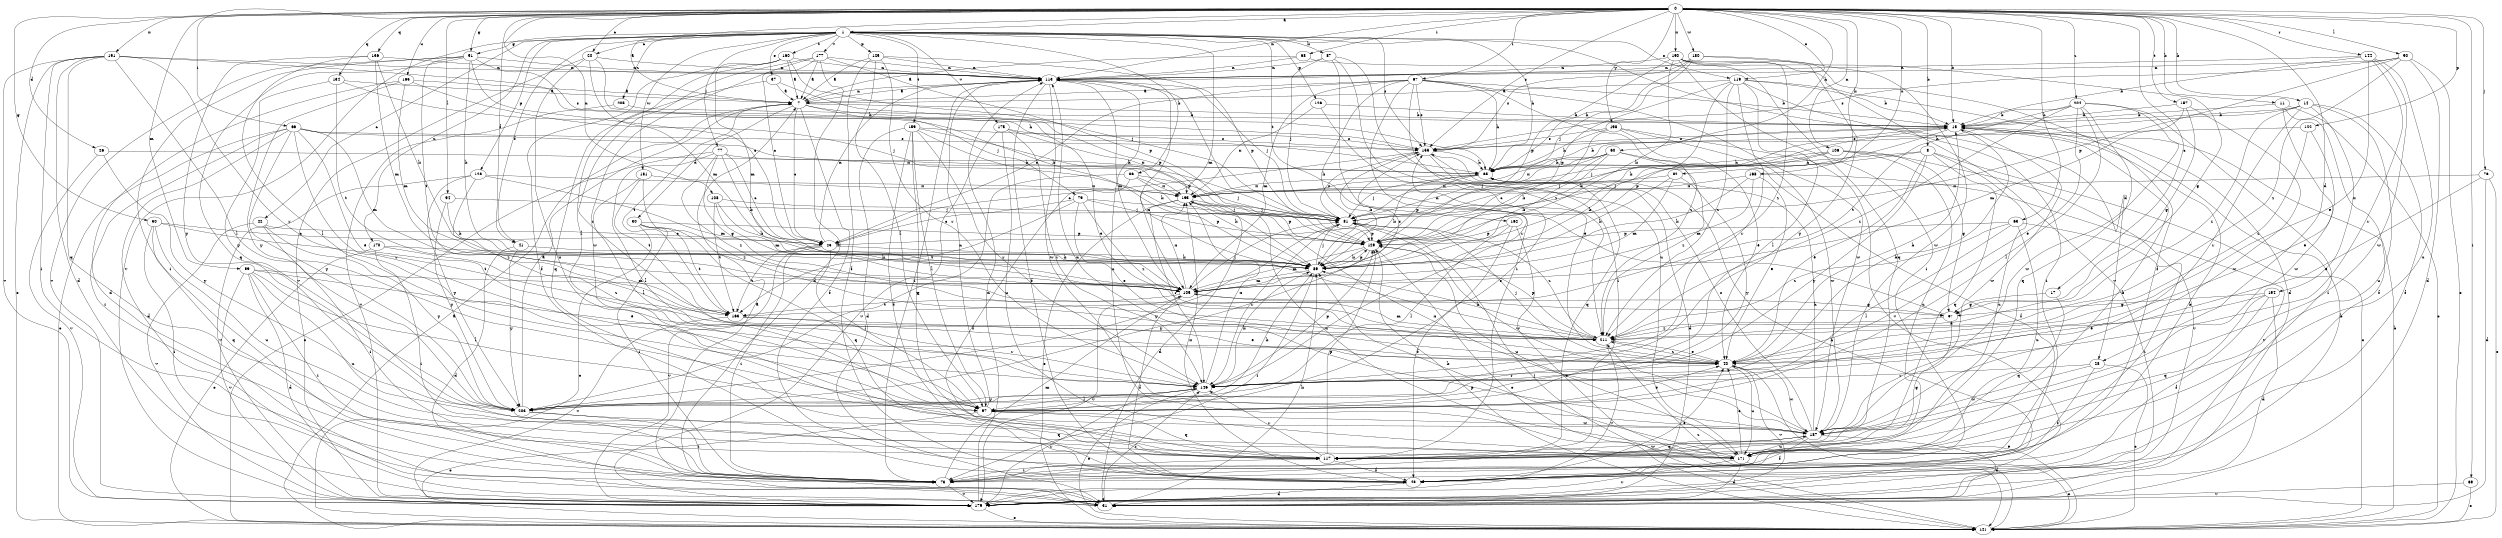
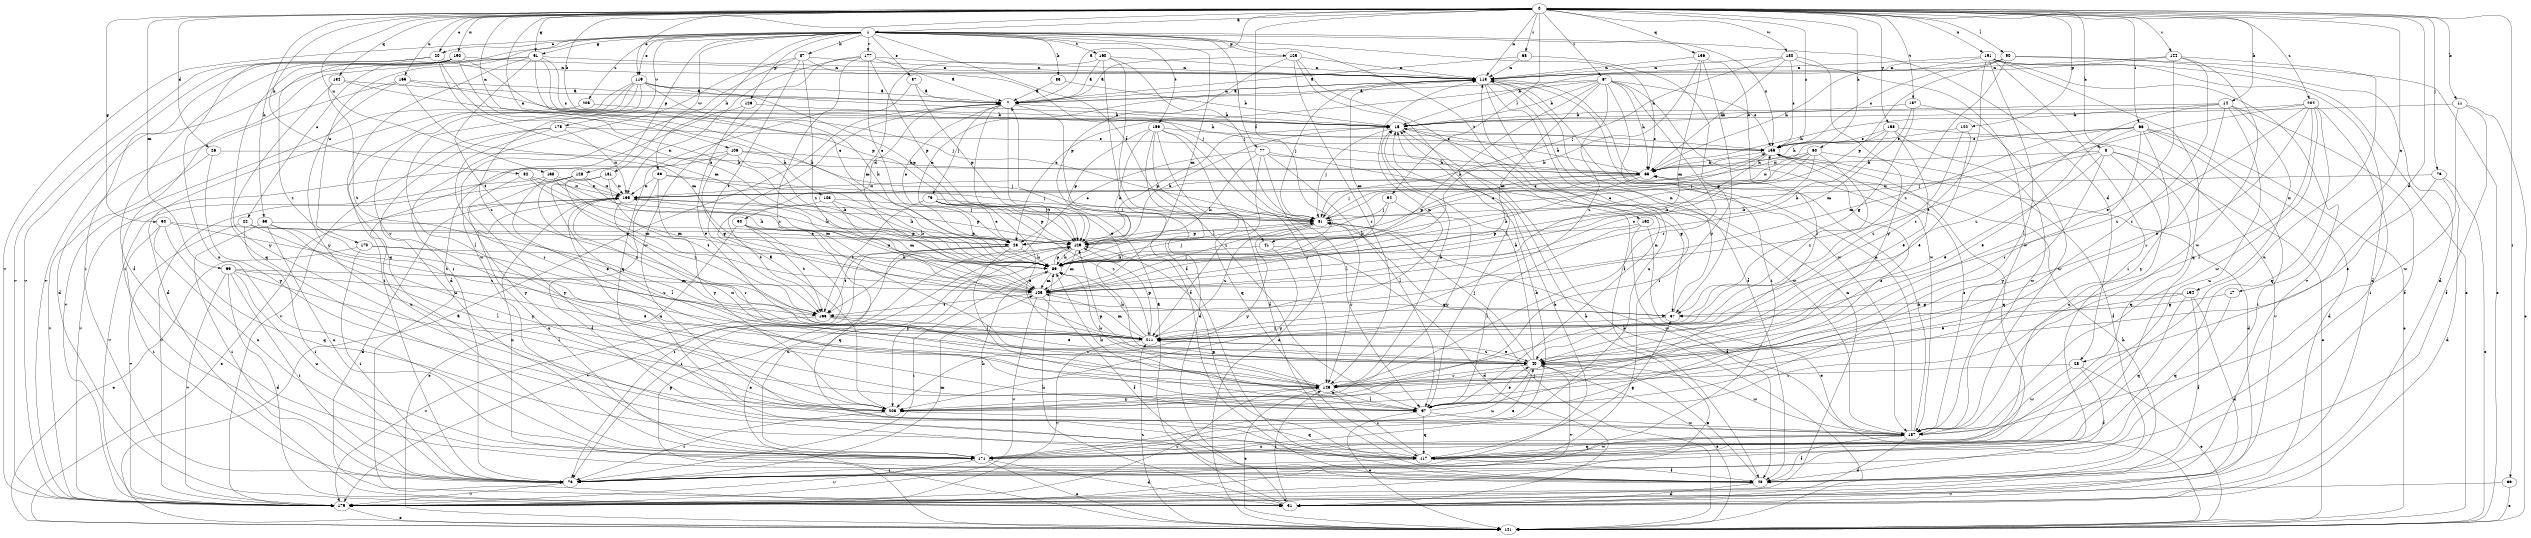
node "83": added
edge "87" -> "163": added, label "t"
